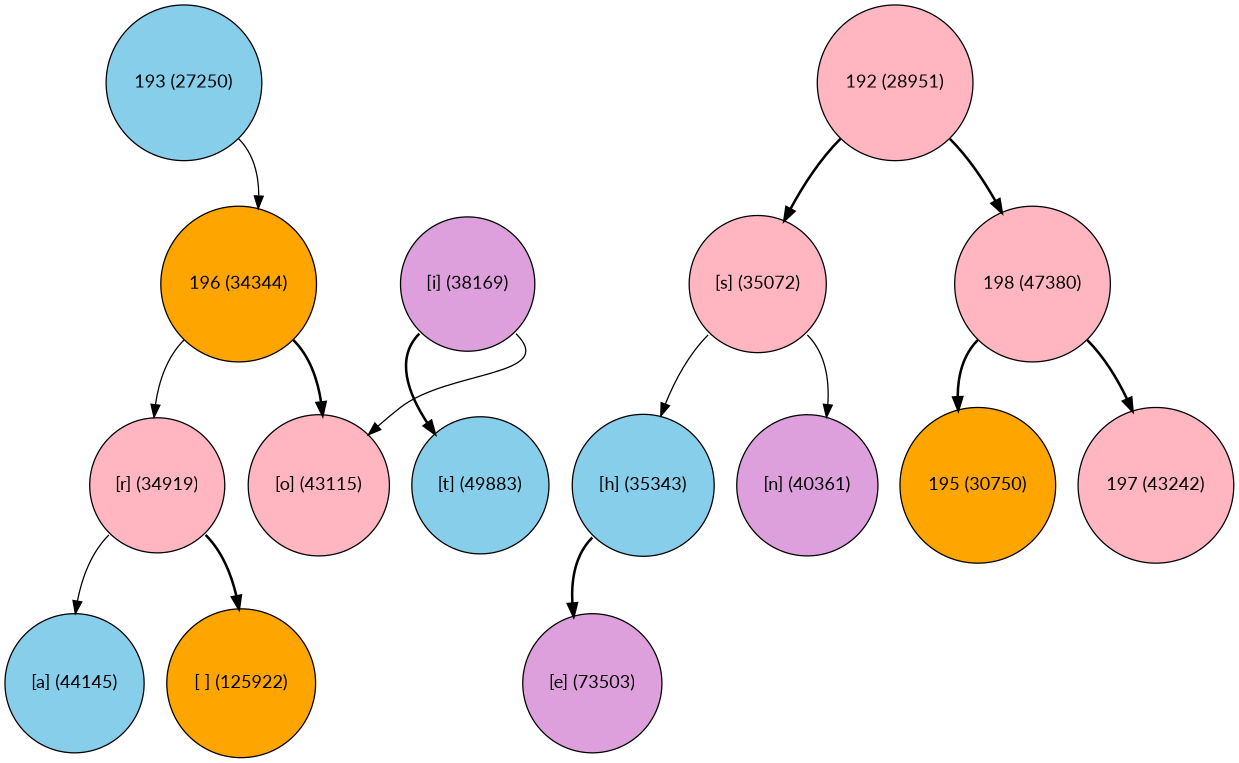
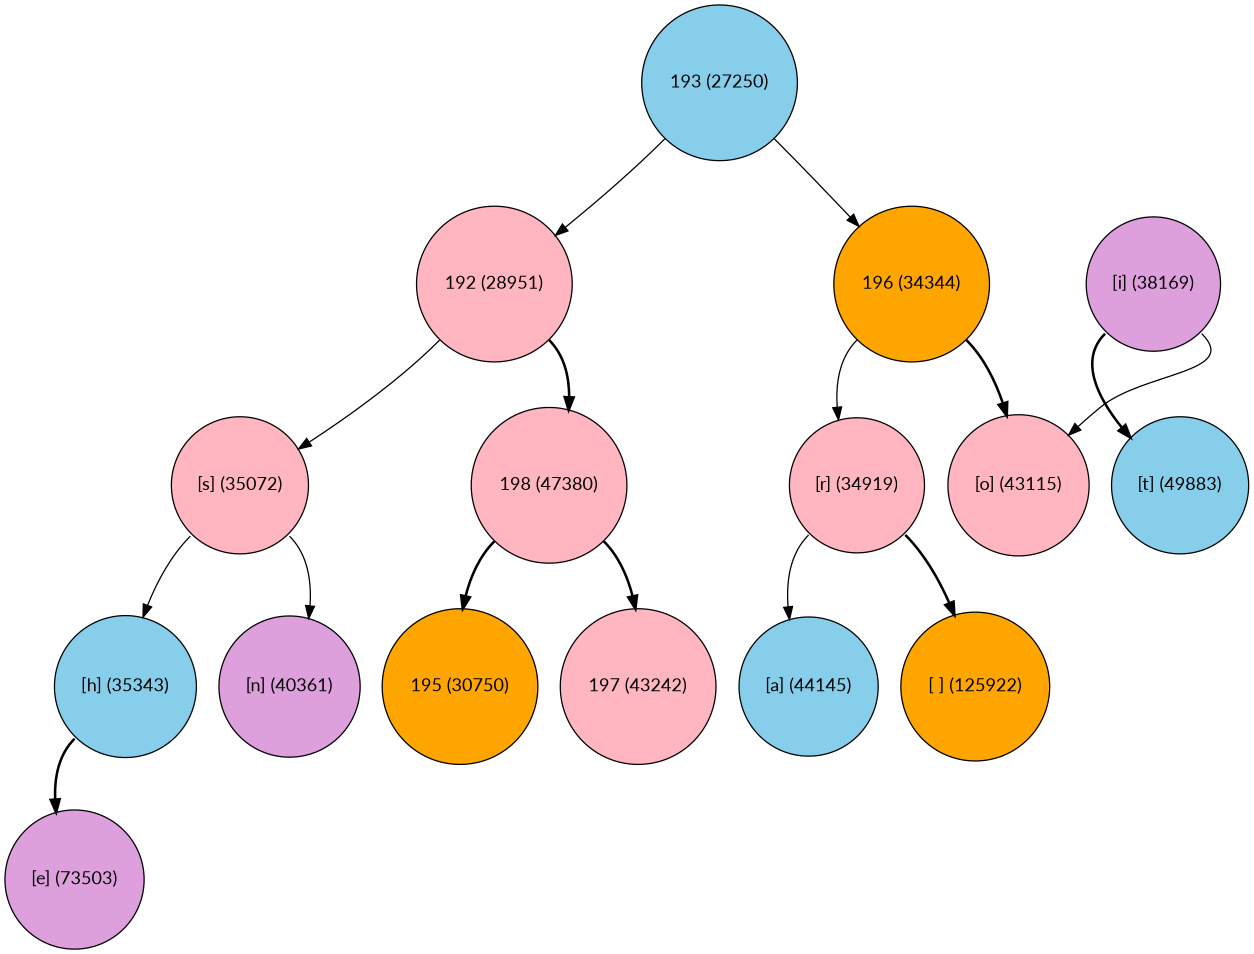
edge "192 (28951)" -> "[s] (35072)": style bold -> solid
edge "193 (27250)" -> "192 (28951)": added
